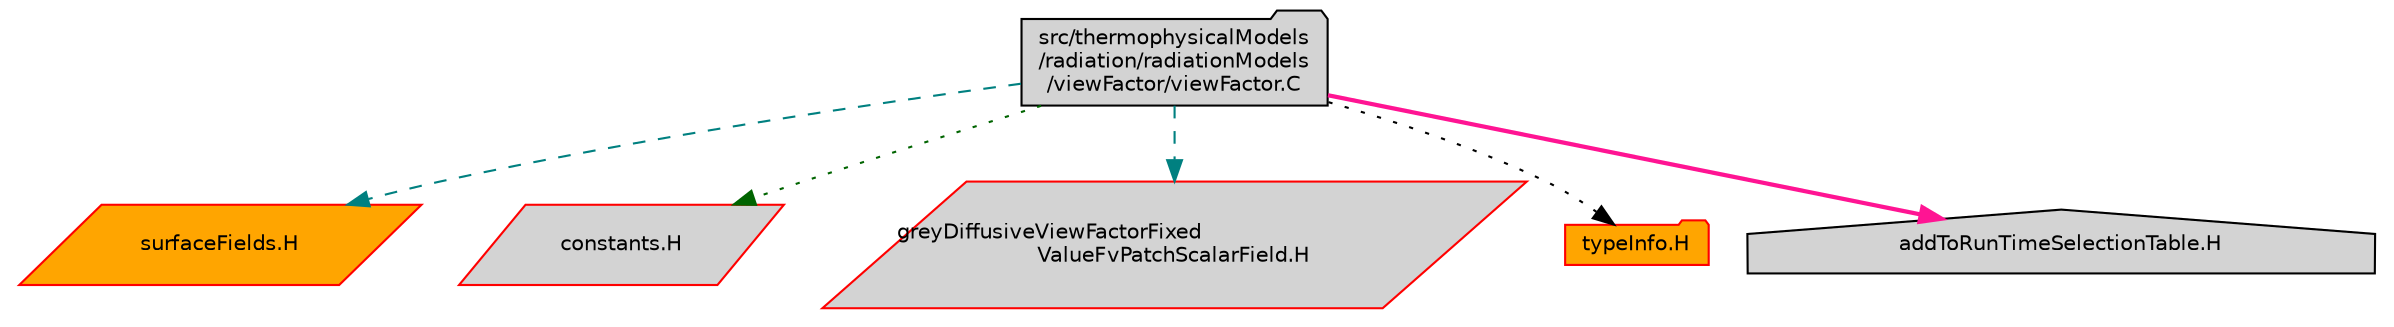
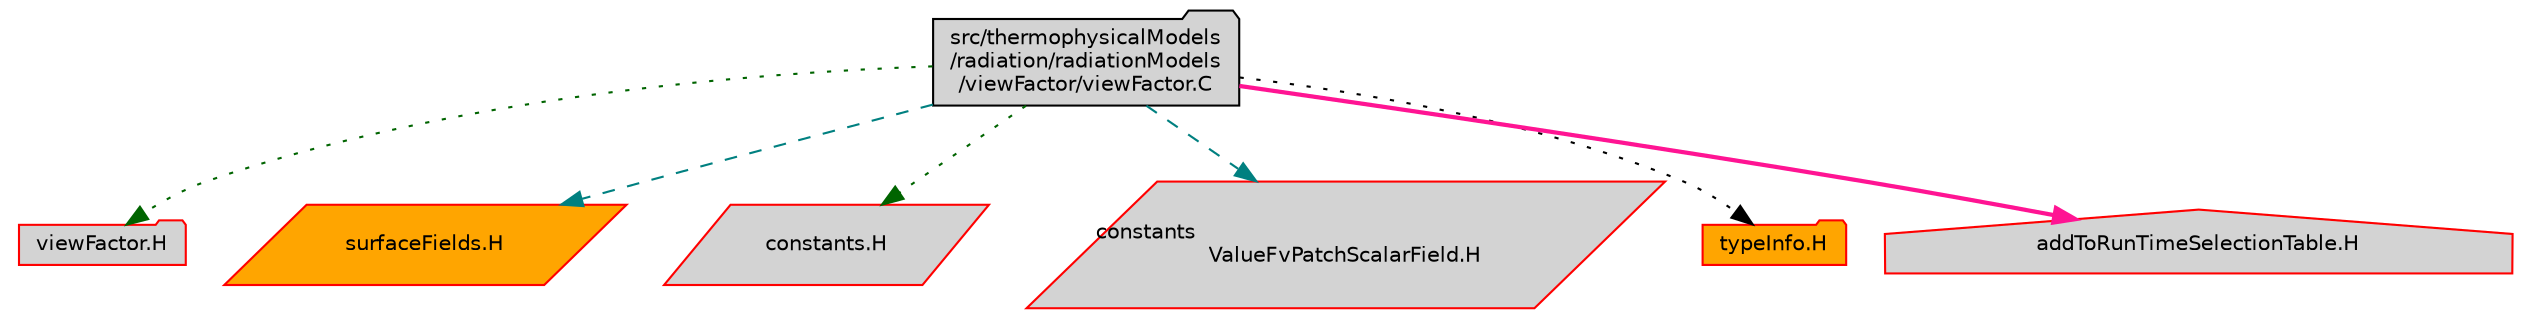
node "viewFactor.H": added
node "greyDiffusiveViewFactorFixed ValueFvPatchScalarField.H": label "greyDiffusiveViewFactorFixed ValueFvPatchScalarField.H" -> "constants ValueFvPatchScalarField.H"
node "addToRunTimeSelectionTable.H": color black -> red
